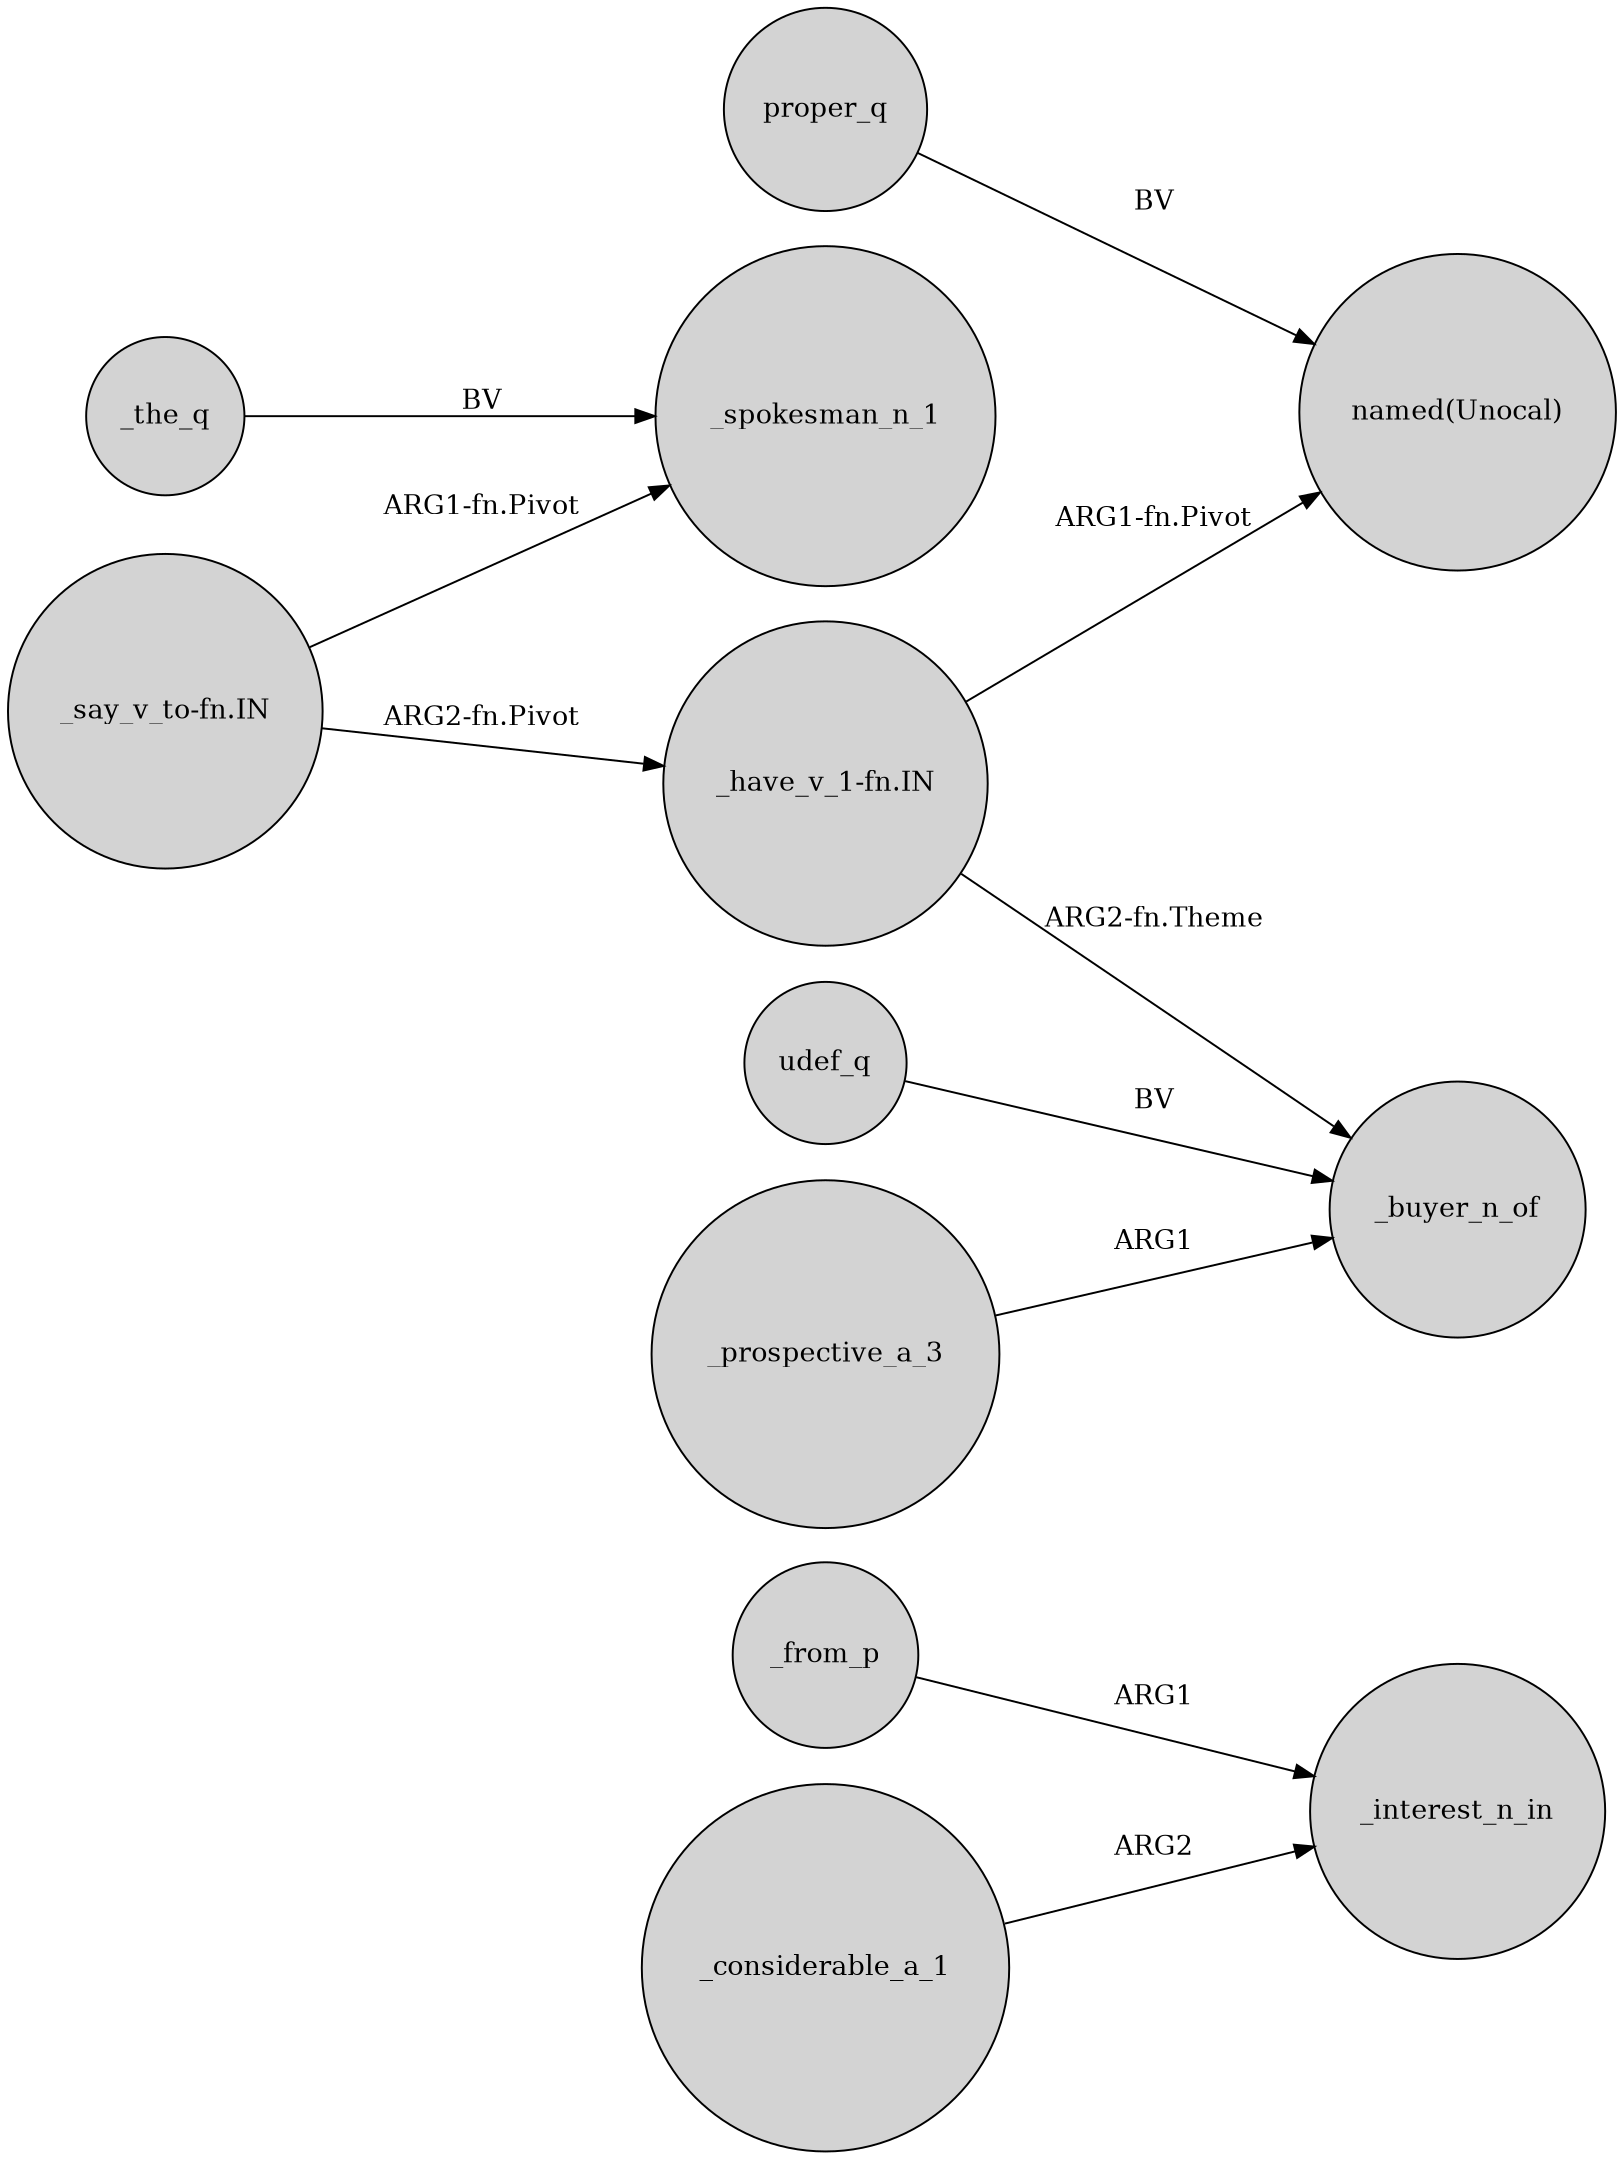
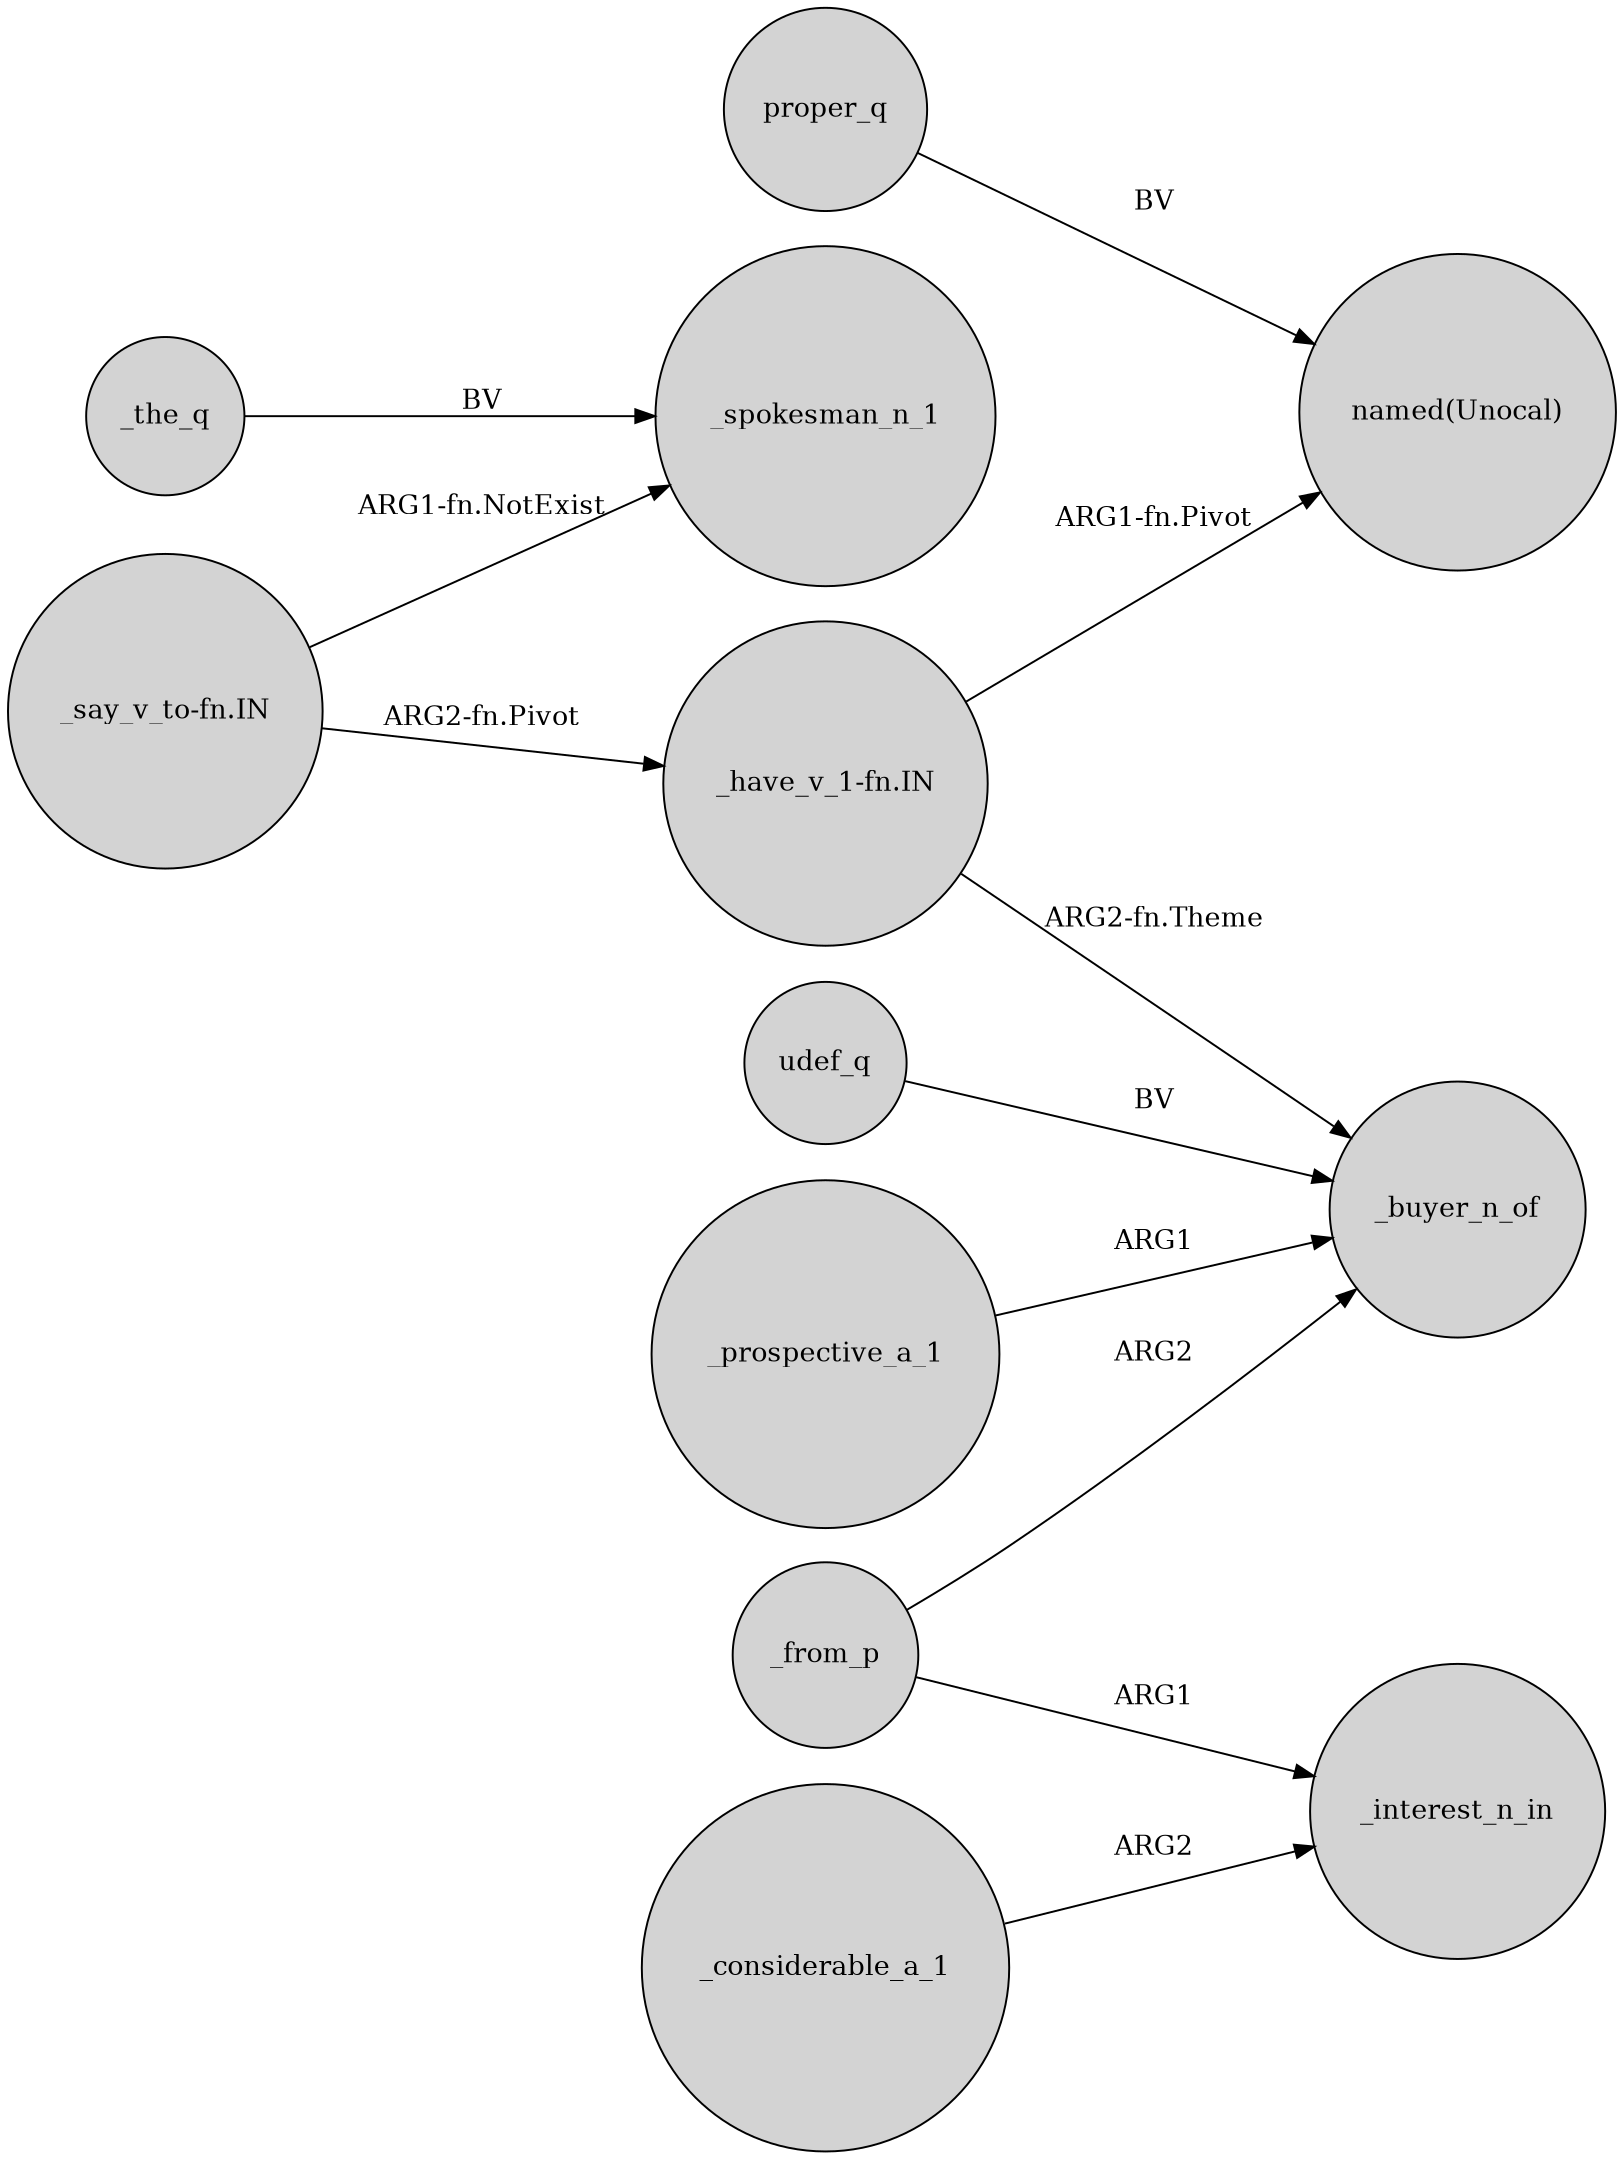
edge "_say_v_to-fn.IN" -> "_spokesman_n_1": label "ARG1-fn.Pivot" -> "ARG1-fn.NotExist"
node "_prospective_a_3": label "_prospective_a_3" -> "_prospective_a_1"
edge "_from_p" -> "_buyer_n_of": added, label "ARG2"
